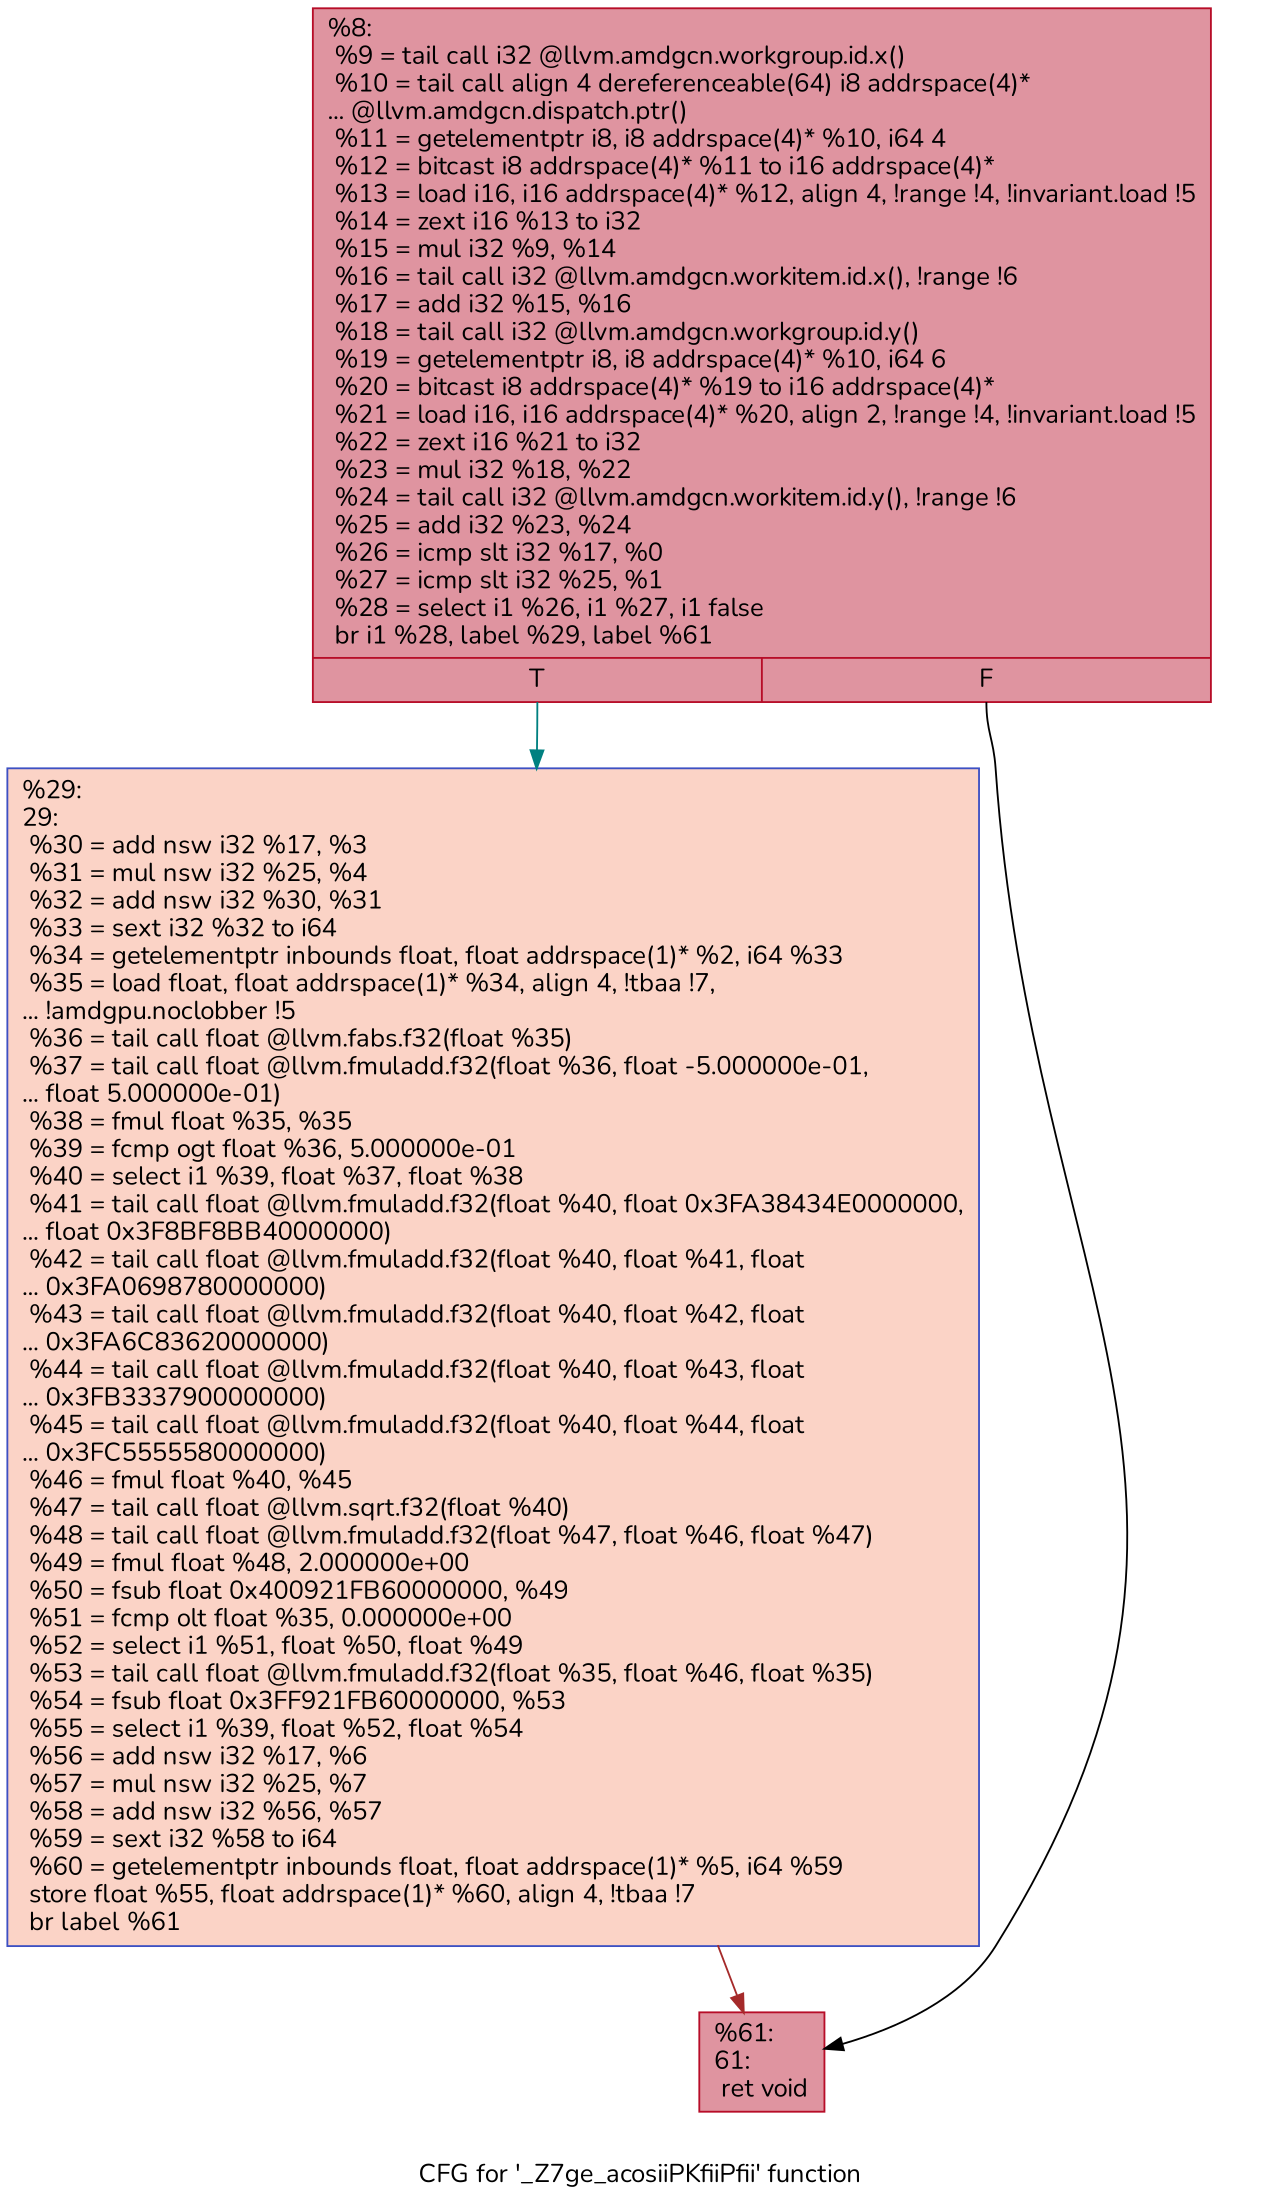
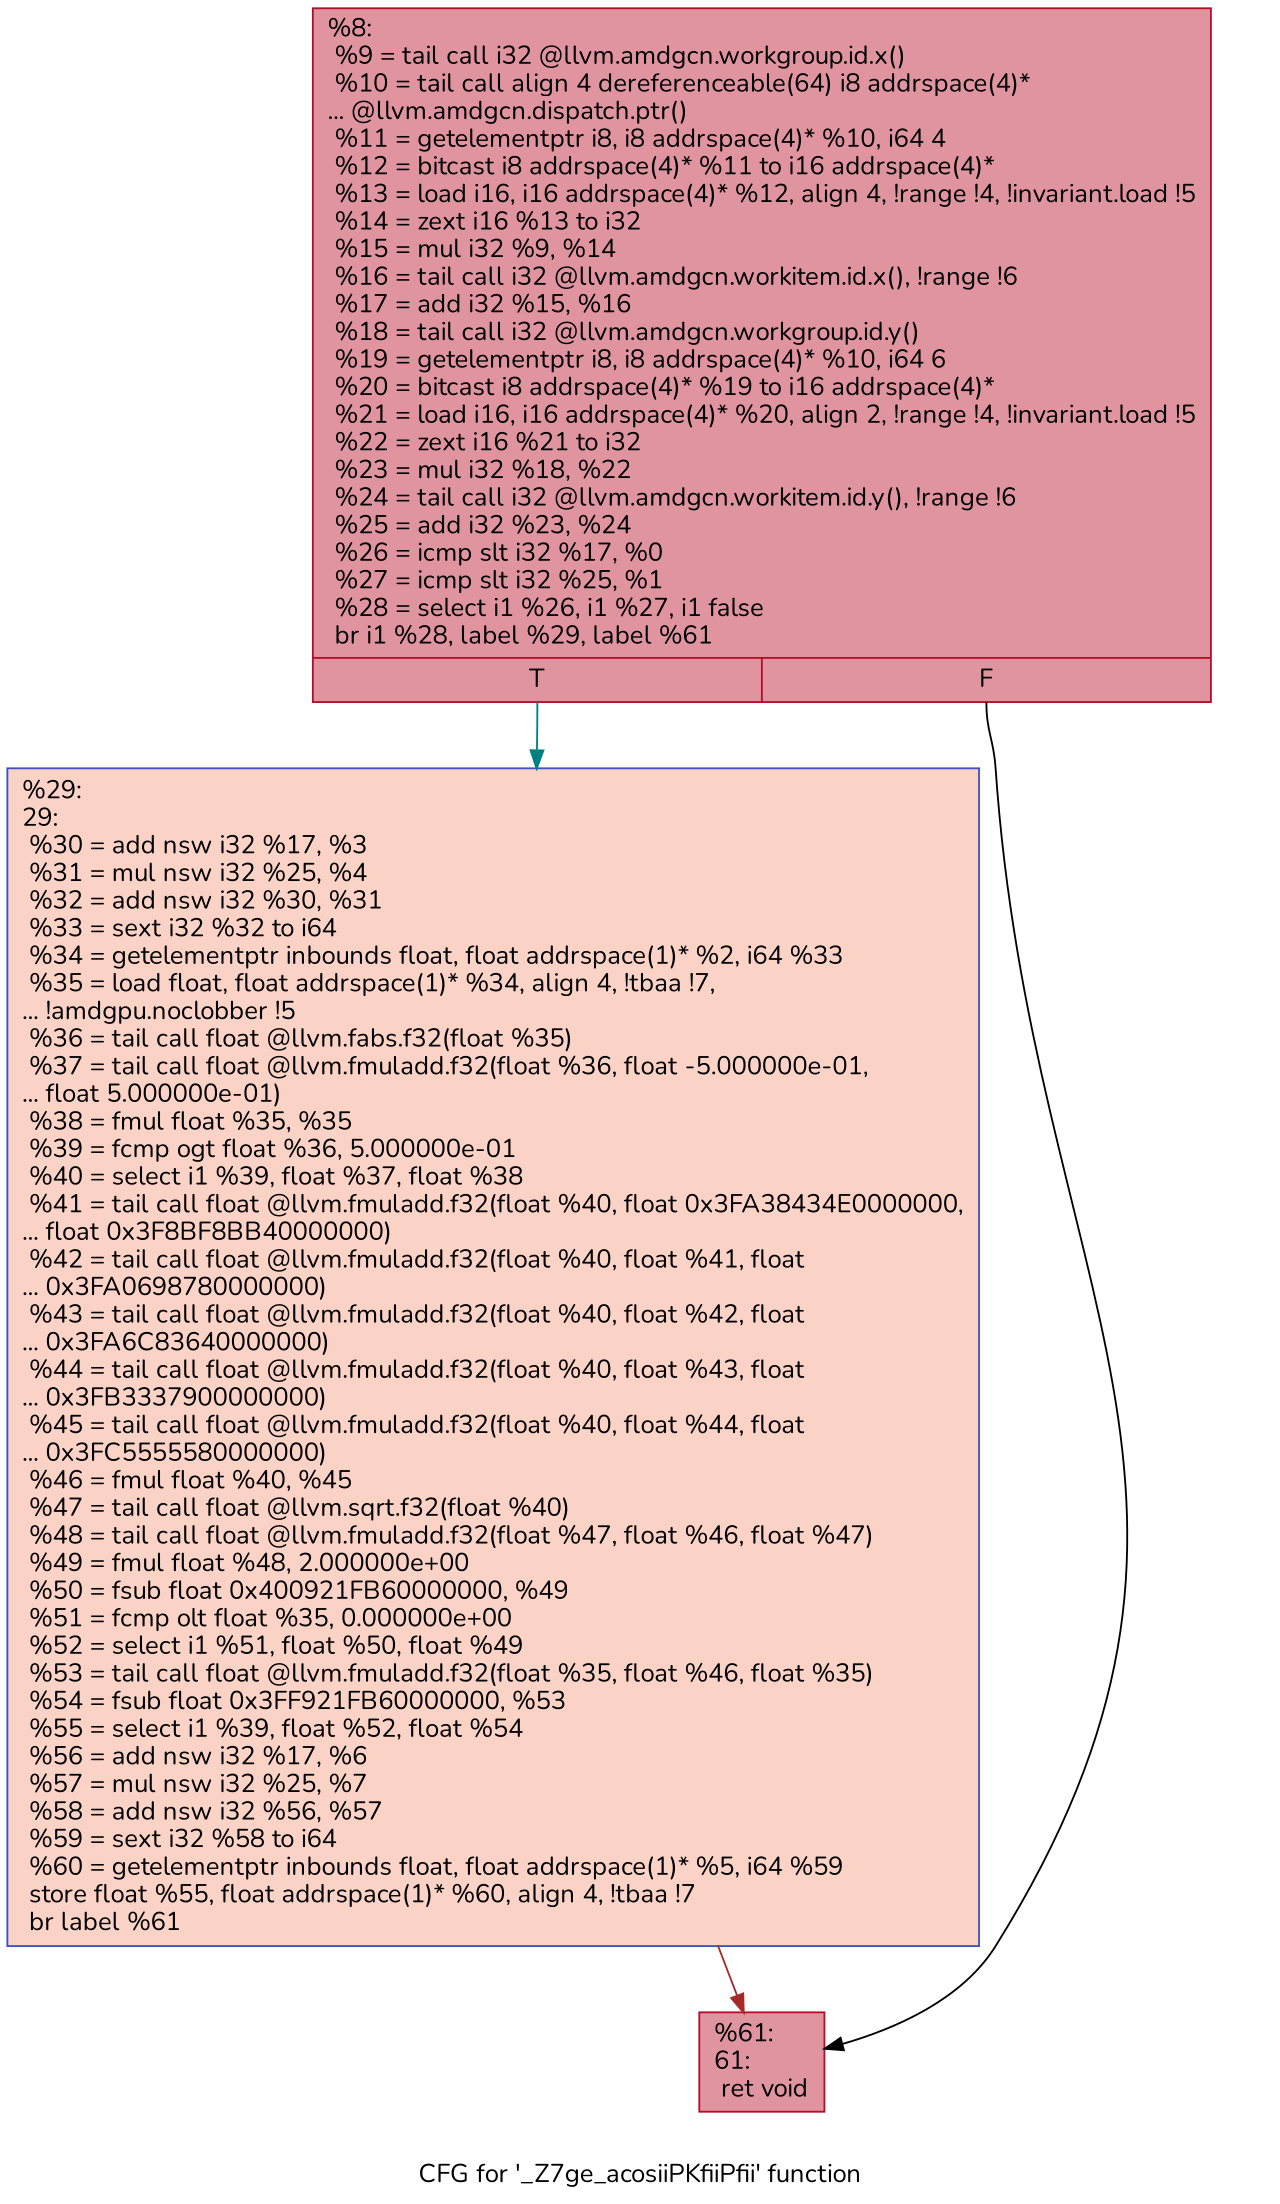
node "%29:": text "... 0x3FA6C83620000000)" -> "... 0x3FA6C83640000000)"
